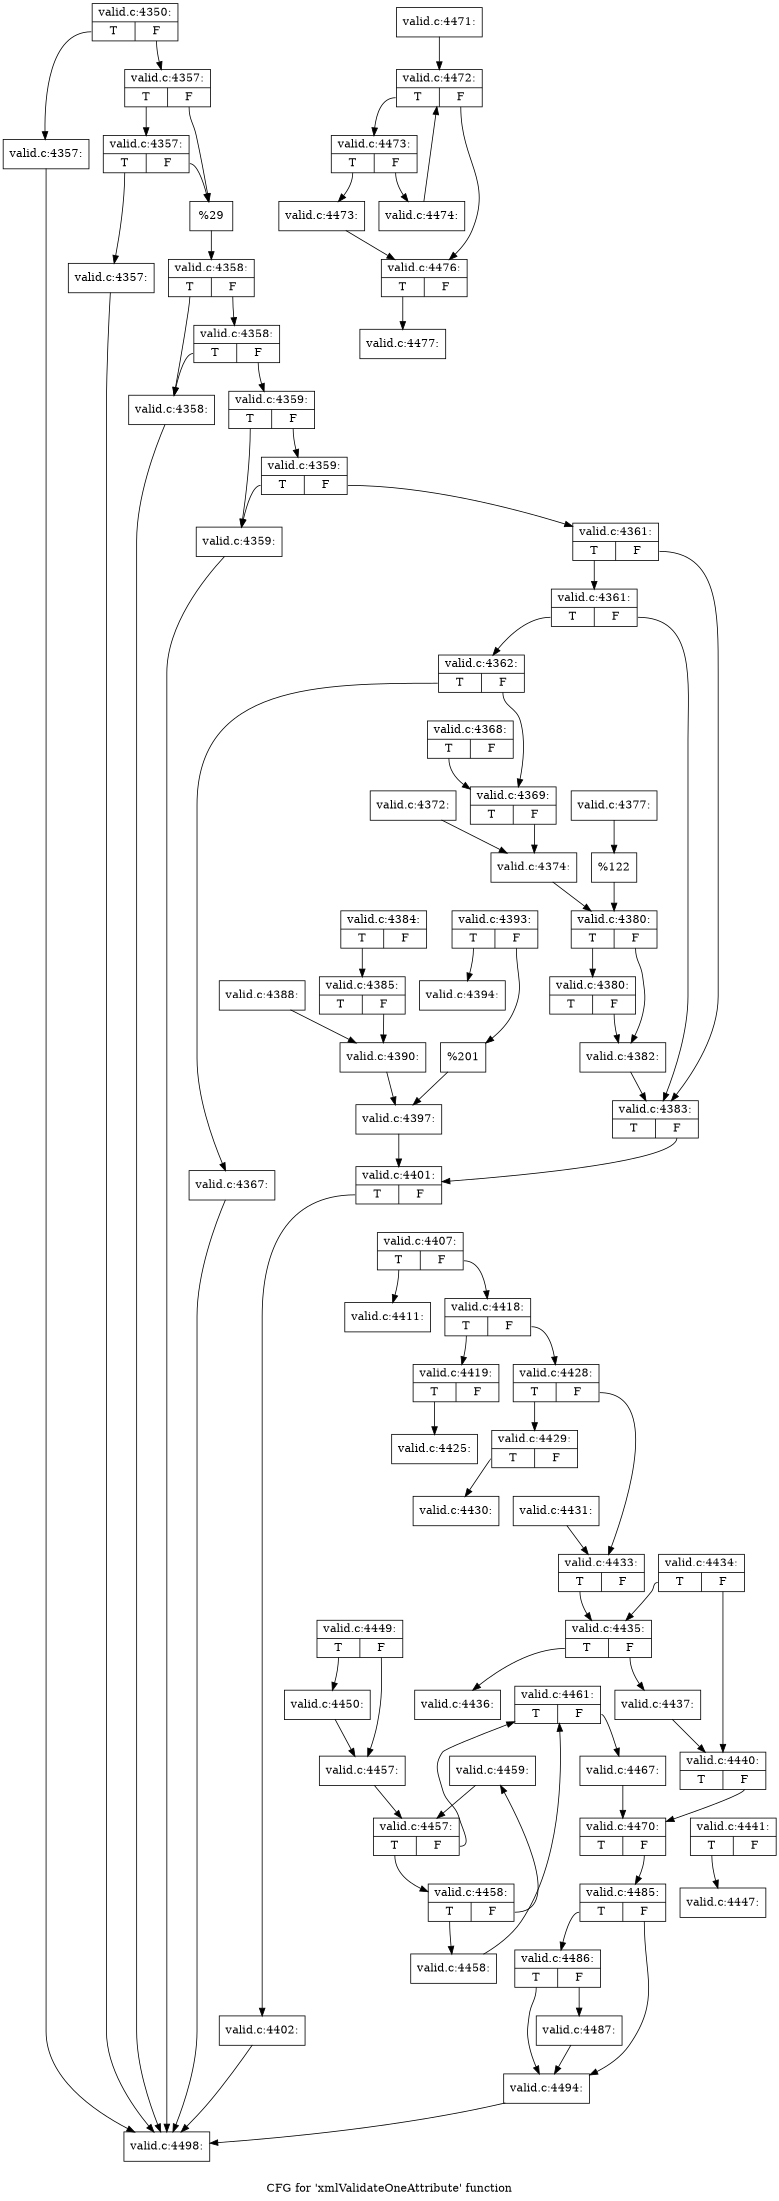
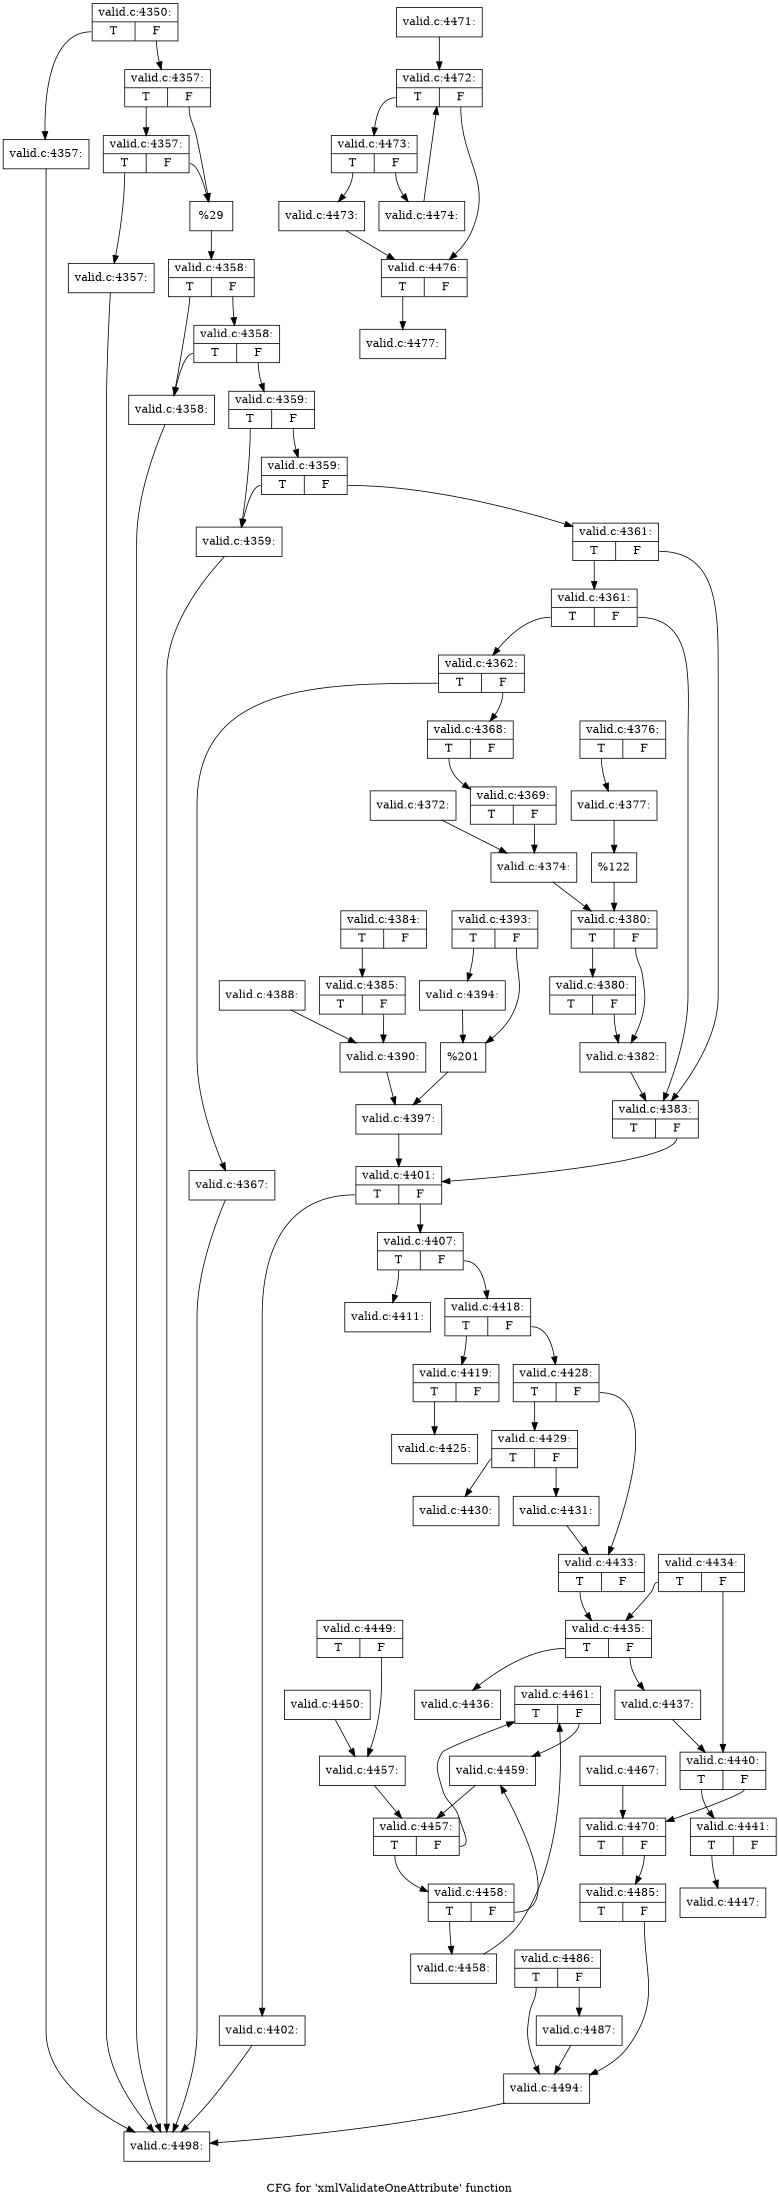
edge "valid.c:4362:" -> "valid.c:4369:": now "valid.c:4362:" -> "valid.c:4368:"
node "valid.c:4376:": added
edge "valid.c:4394:" -> "%201": added
edge "valid.c:4401:" -> "valid.c:4407:": added
edge "valid.c:4429:" -> "valid.c:4431:": added
edge "valid.c:4449:" -> "valid.c:4450:": removed
edge "valid.c:4461:" -> "valid.c:4467:": now "valid.c:4461:" -> "valid.c:4459:"
edge "valid.c:4440:" -> "valid.c:4441:": added
edge "valid.c:4485:" -> "valid.c:4486:": removed
